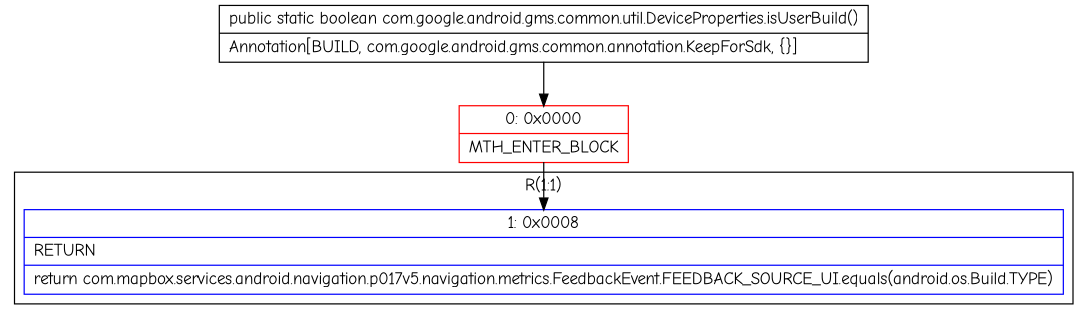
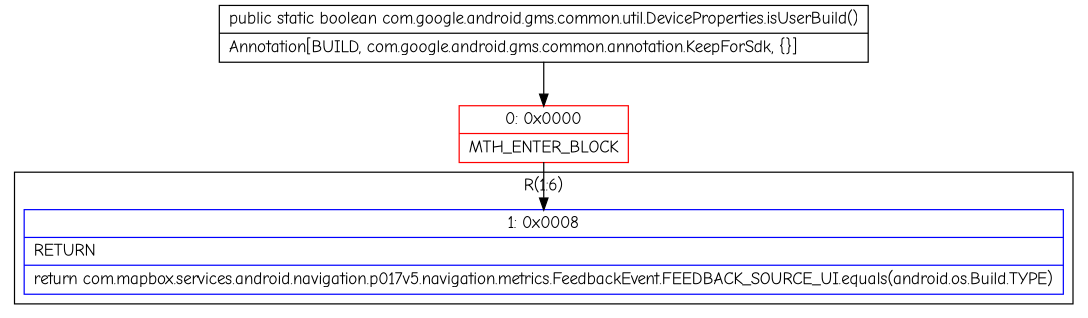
cluster "R(1:1)": label "R(1:1)" -> "R(1:6)"
